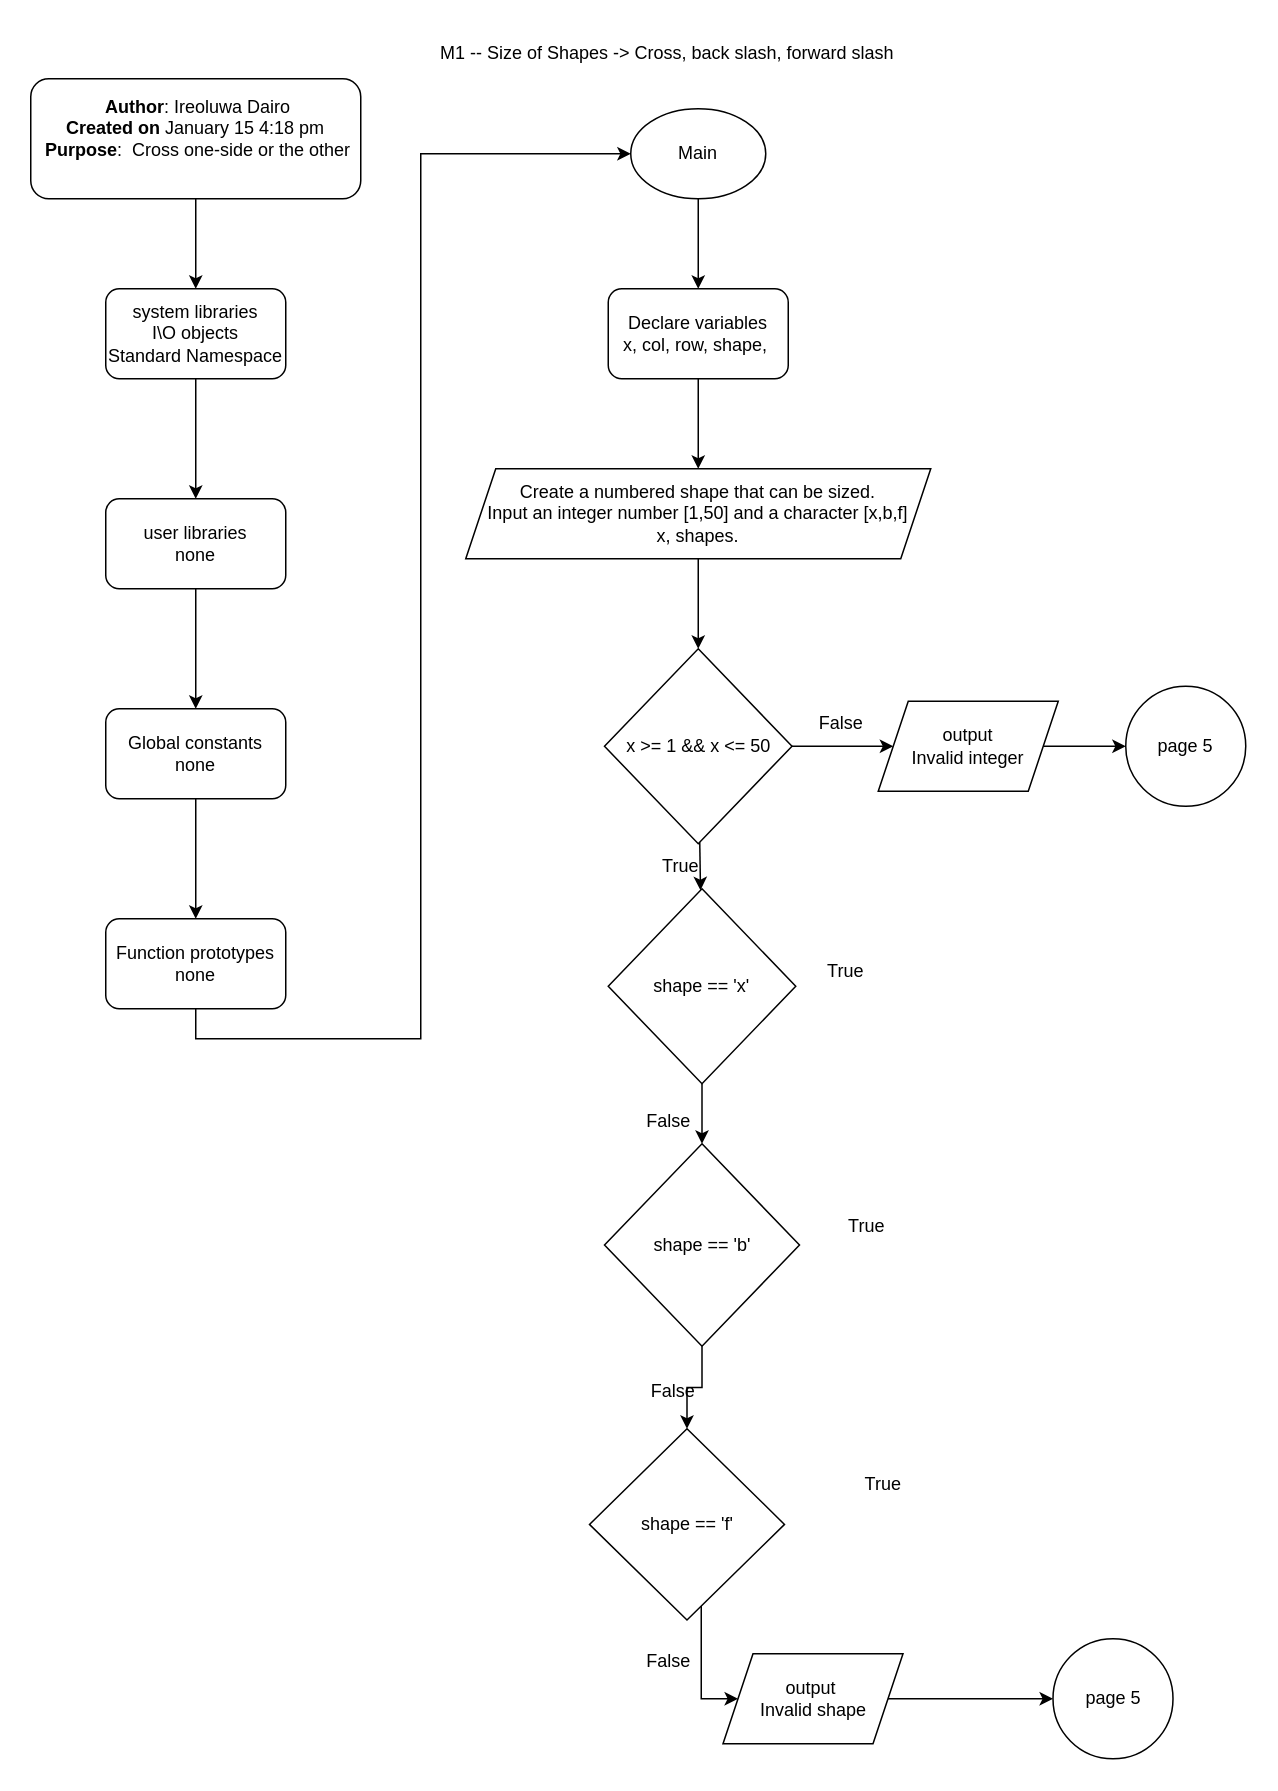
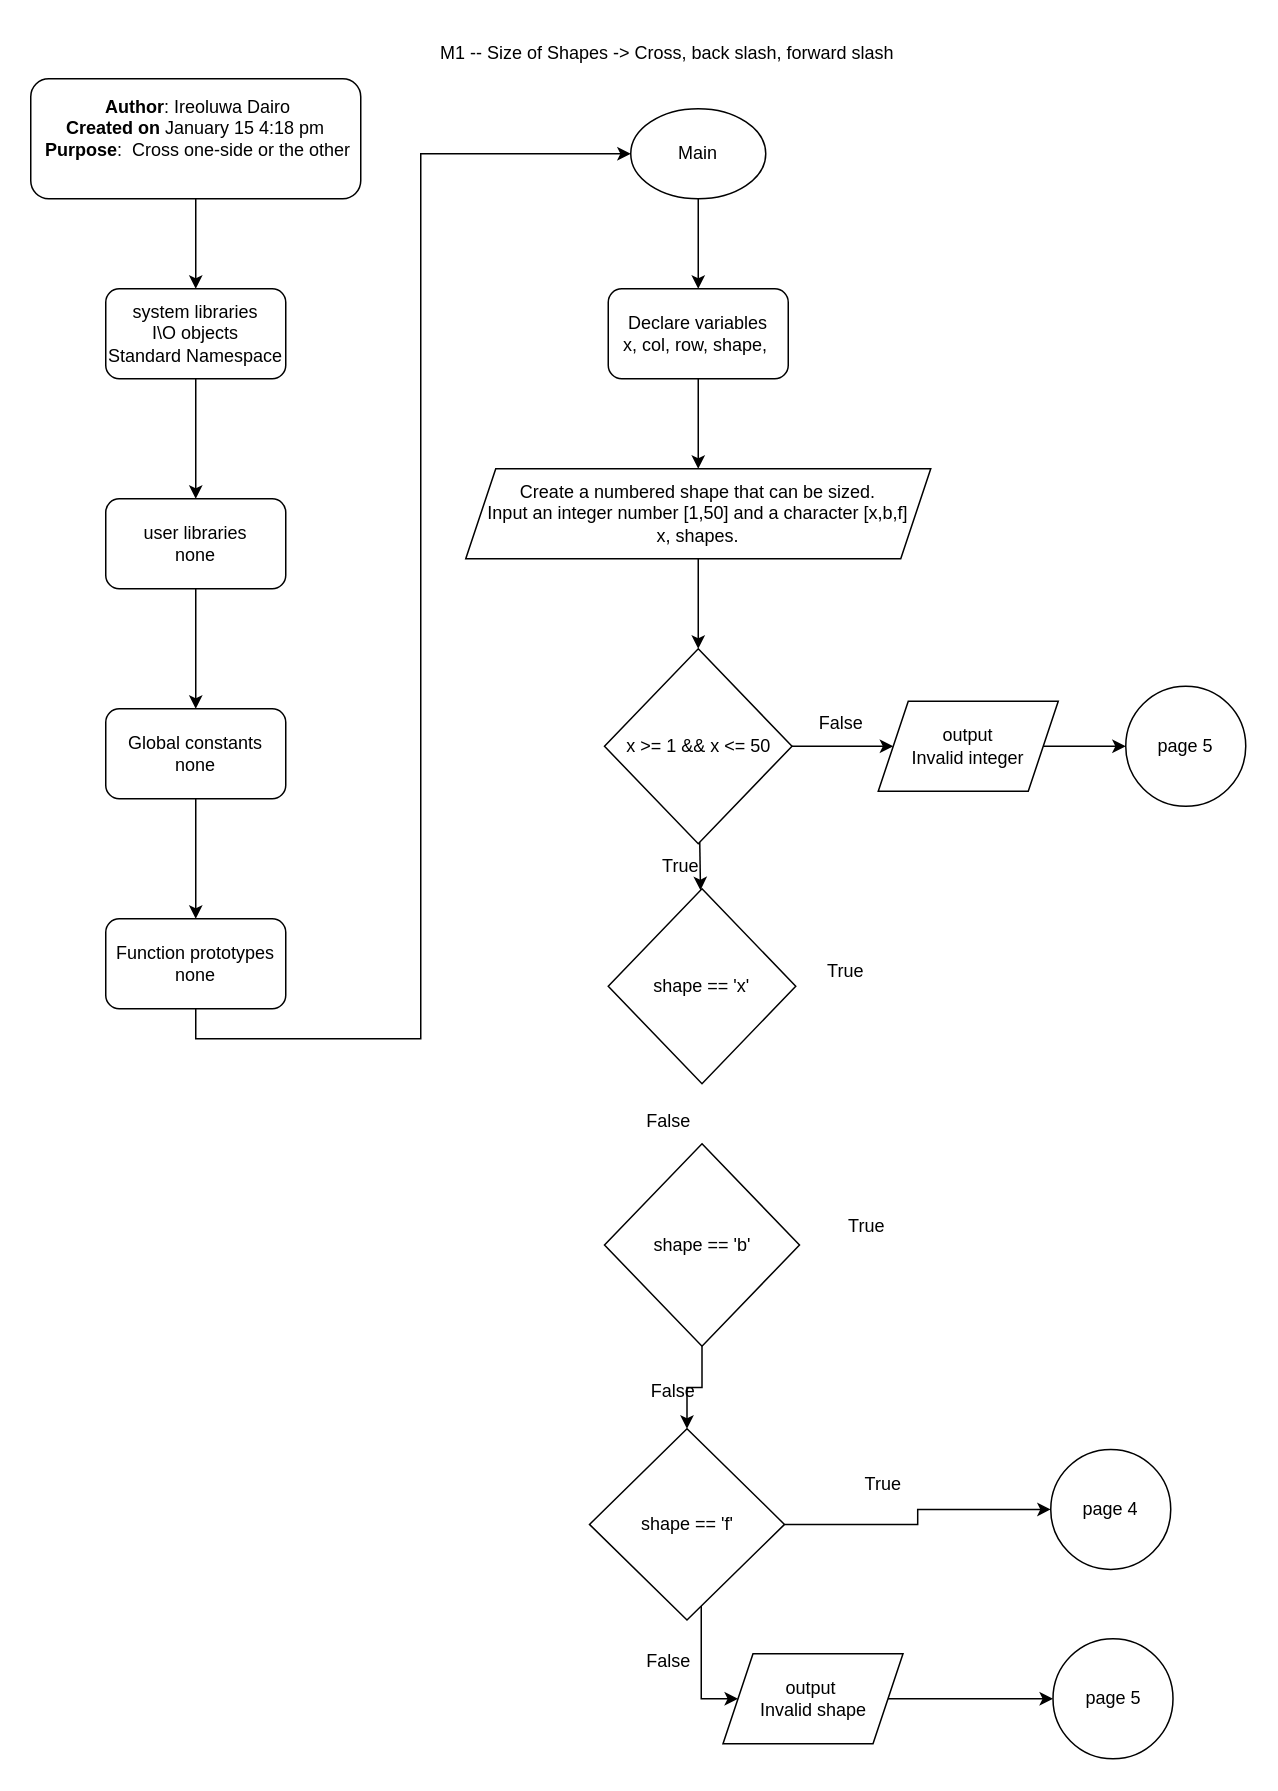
edge "shape == 'x'" -> "shape == 'b'": removed
node "page 4": added
edge "shape == 'f'" -> "page 4": added
